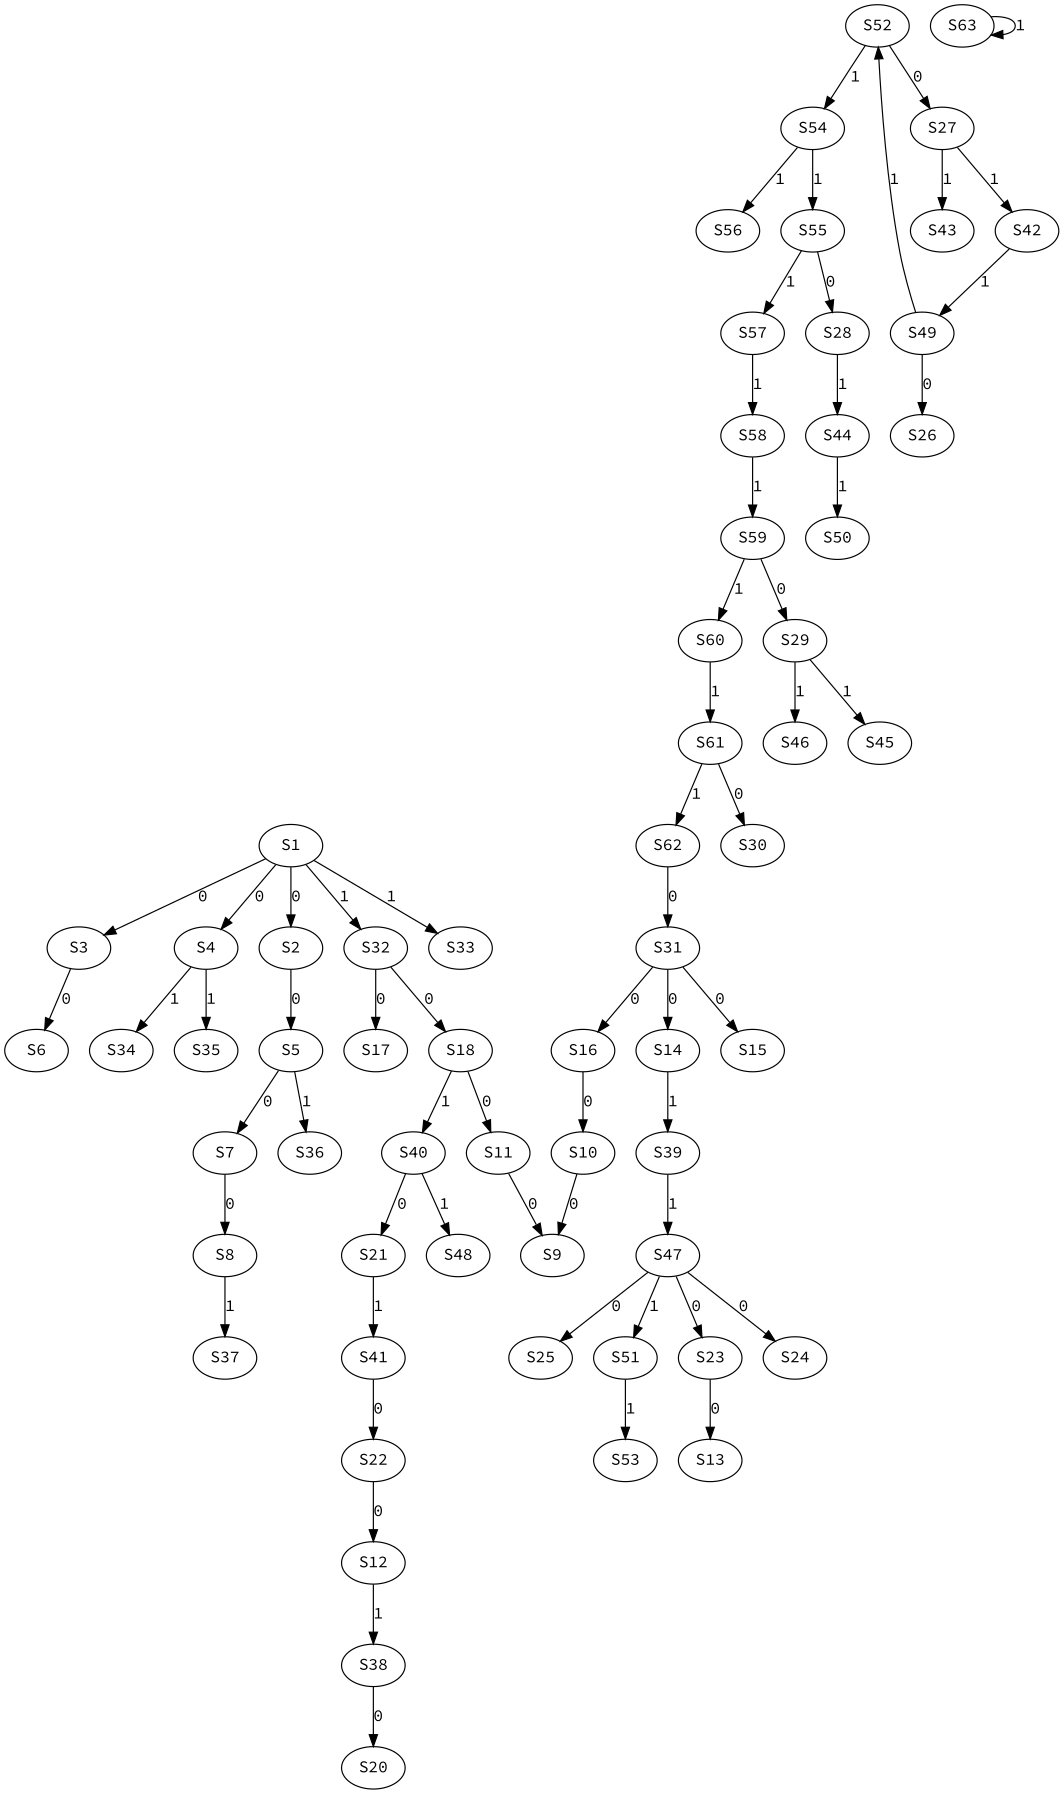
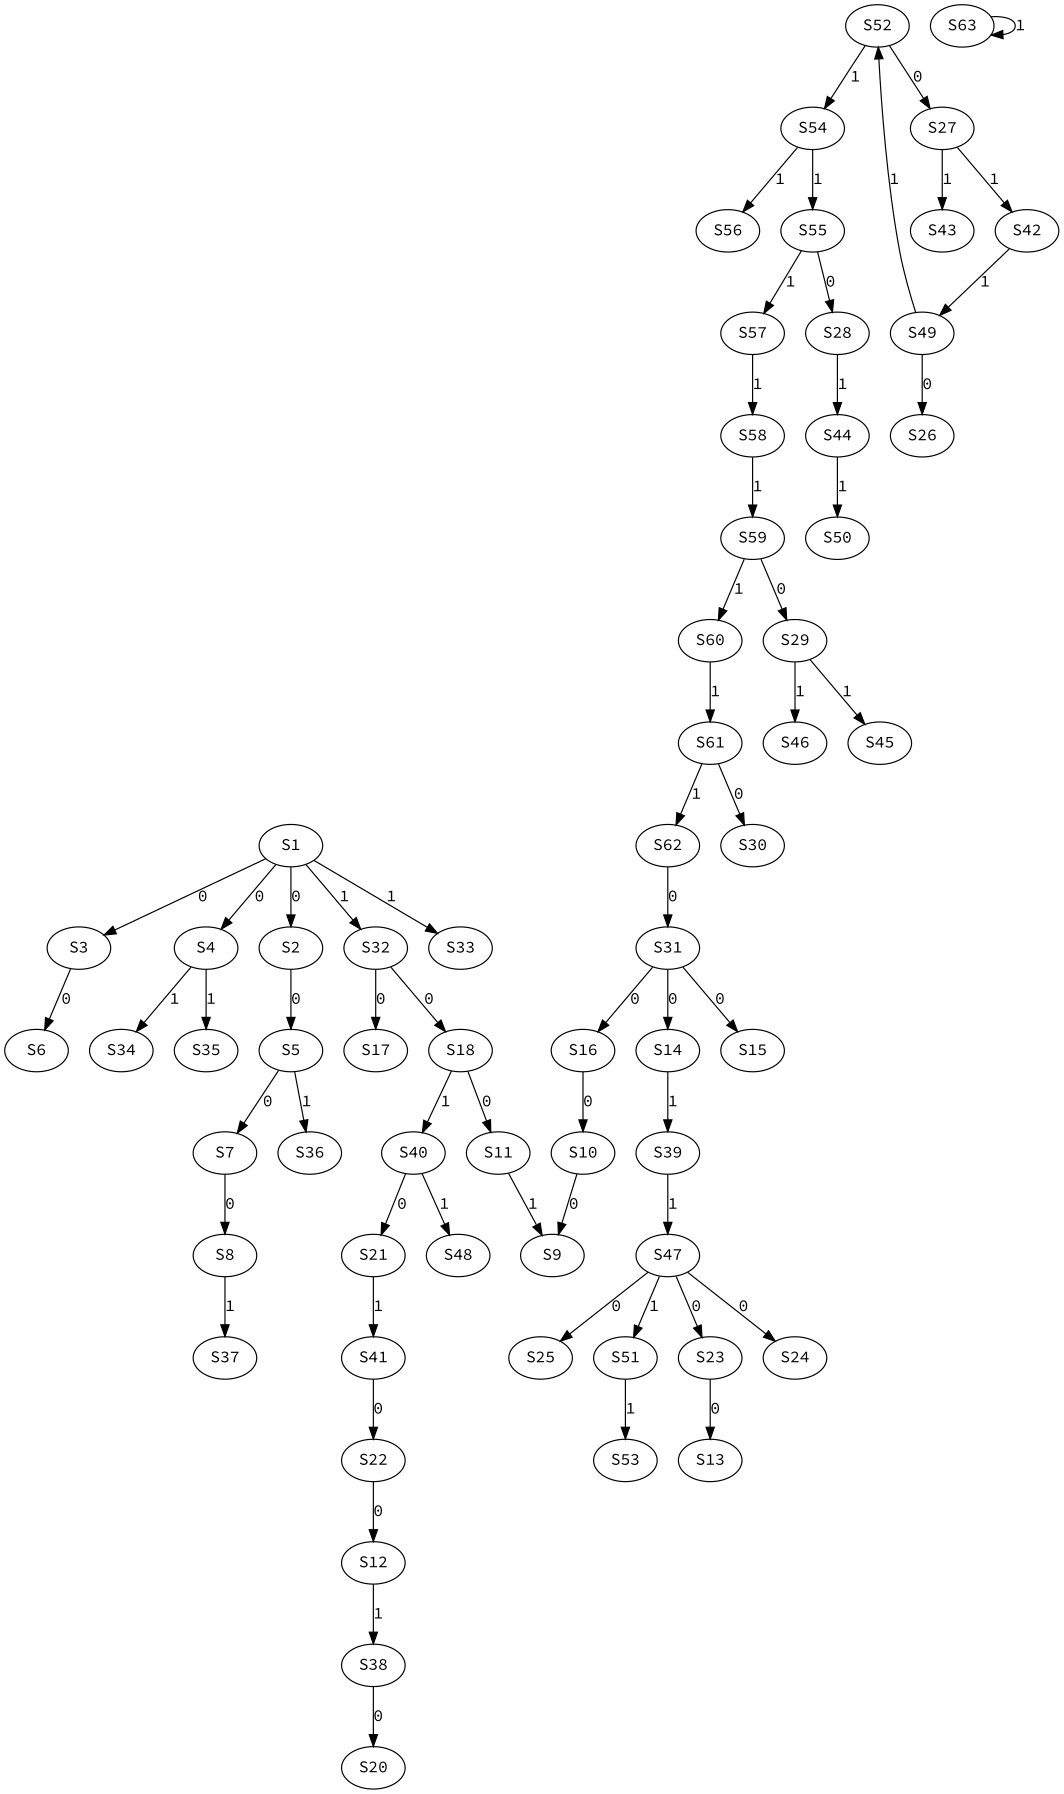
edge "S11" -> "S9": label "0" -> "1"
